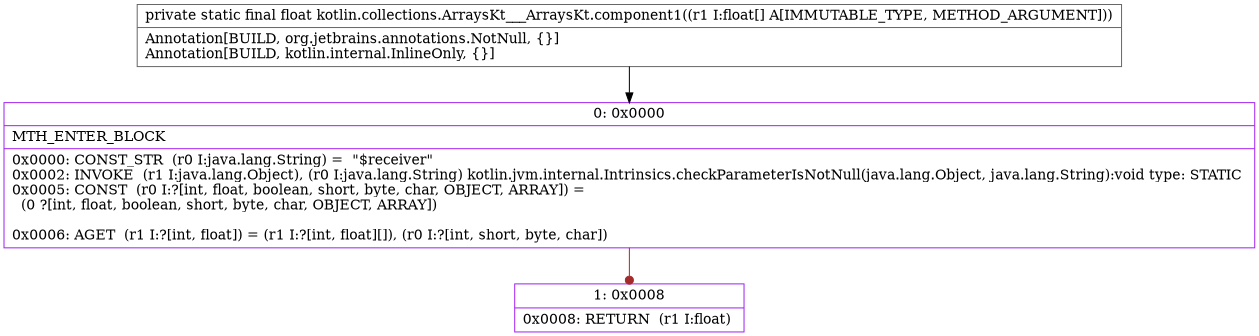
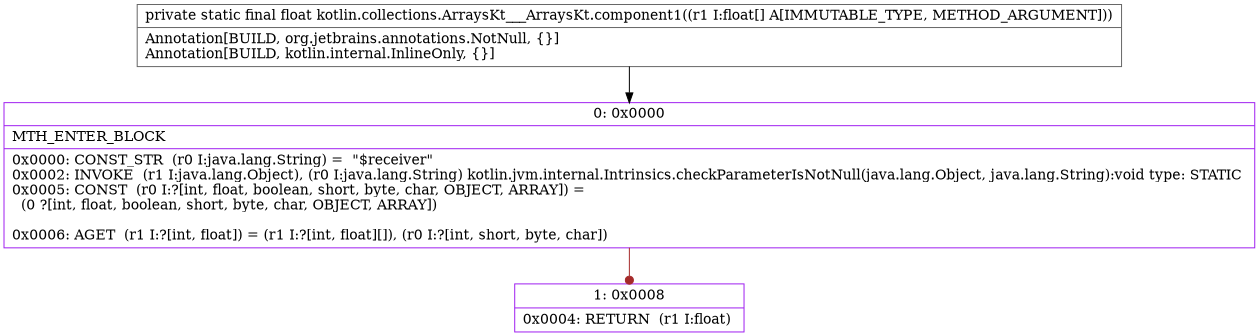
node "1: 0x0008": text "0x0008: RETURN  (r1 I:float)" -> "0x0004: RETURN  (r1 I:float)"
